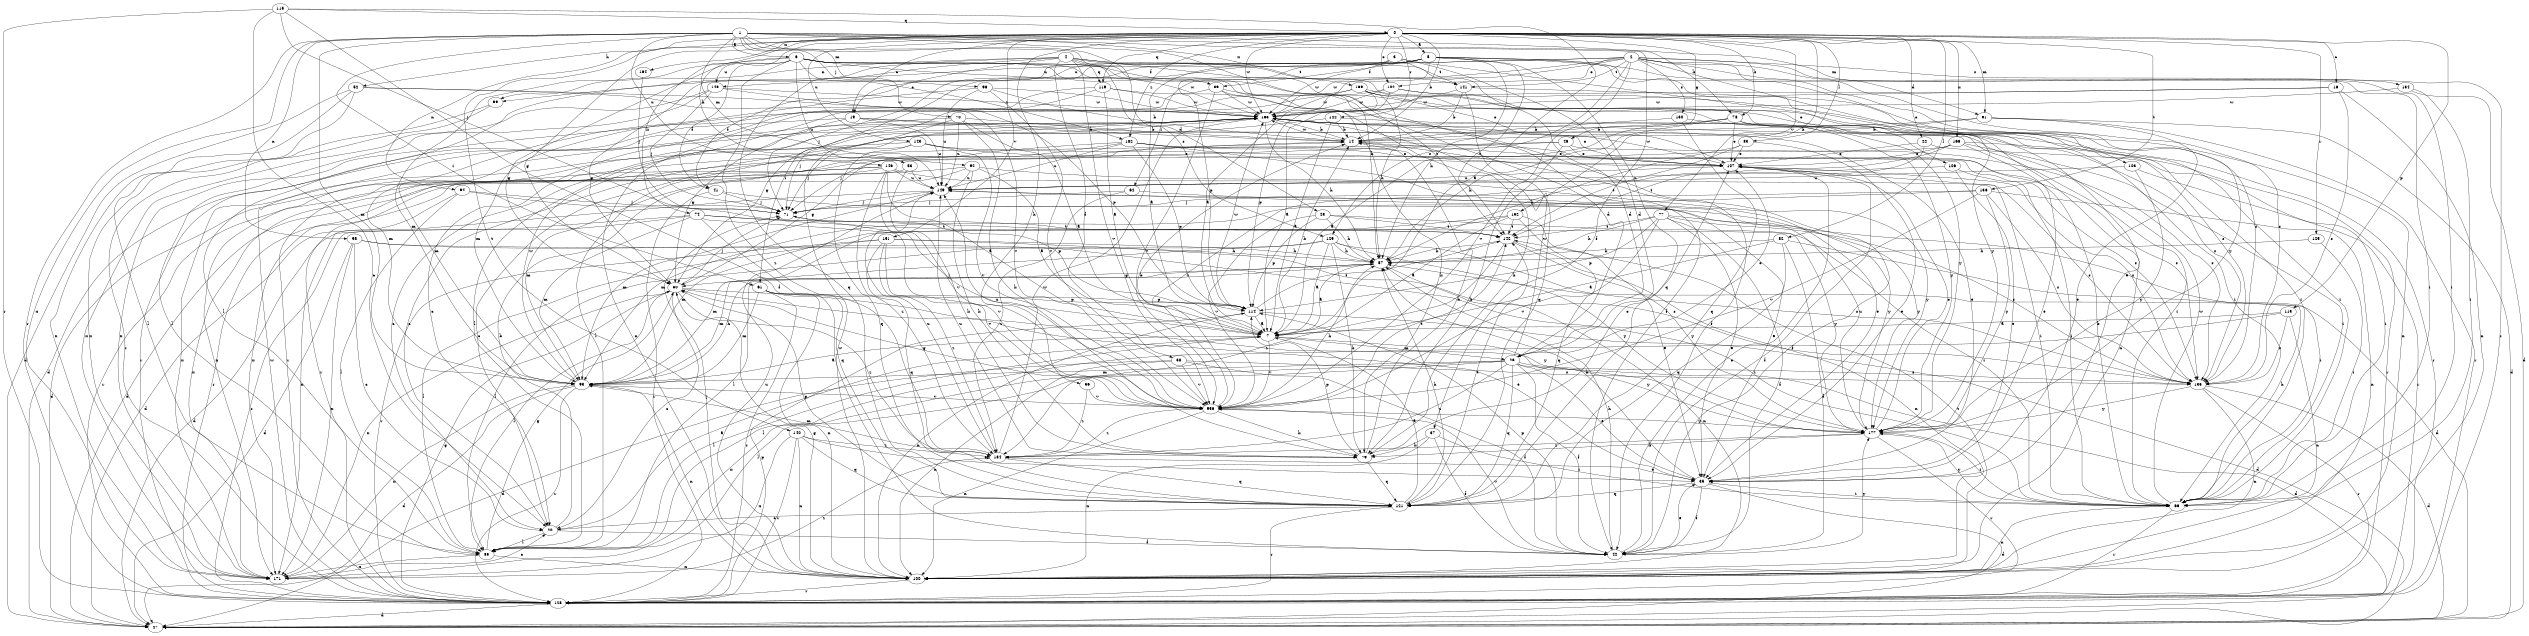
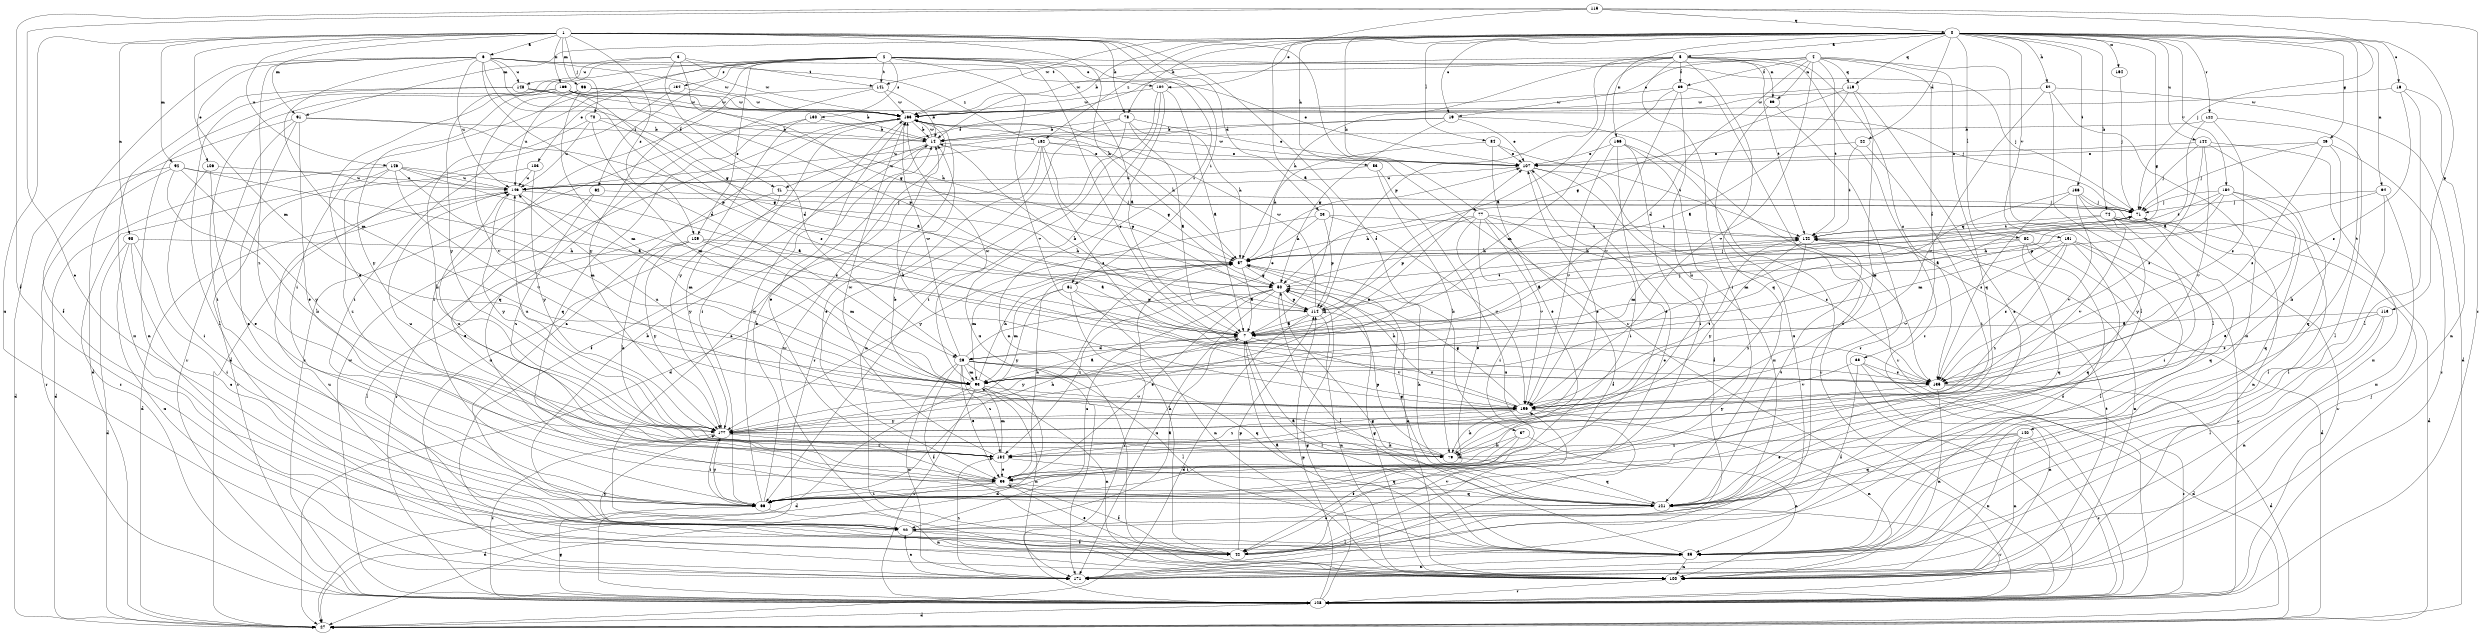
node "143": label "143" -> "144"
node "83": label "83" -> "84"
edge "70" -> "71": now "152" -> "71"
edge "91" -> "50": added, label "g"
edge "74" -> "142": label "t" -> "q"
node "125": removed
edge "129" -> "135": removed, label "s"
edge "7" -> "26": label "m" -> "d"
node "56": removed
node "956": label "956" -> "156"
edge "85" -> "7": added, label "a"
edge "66" -> "128": label "r" -> "g"
